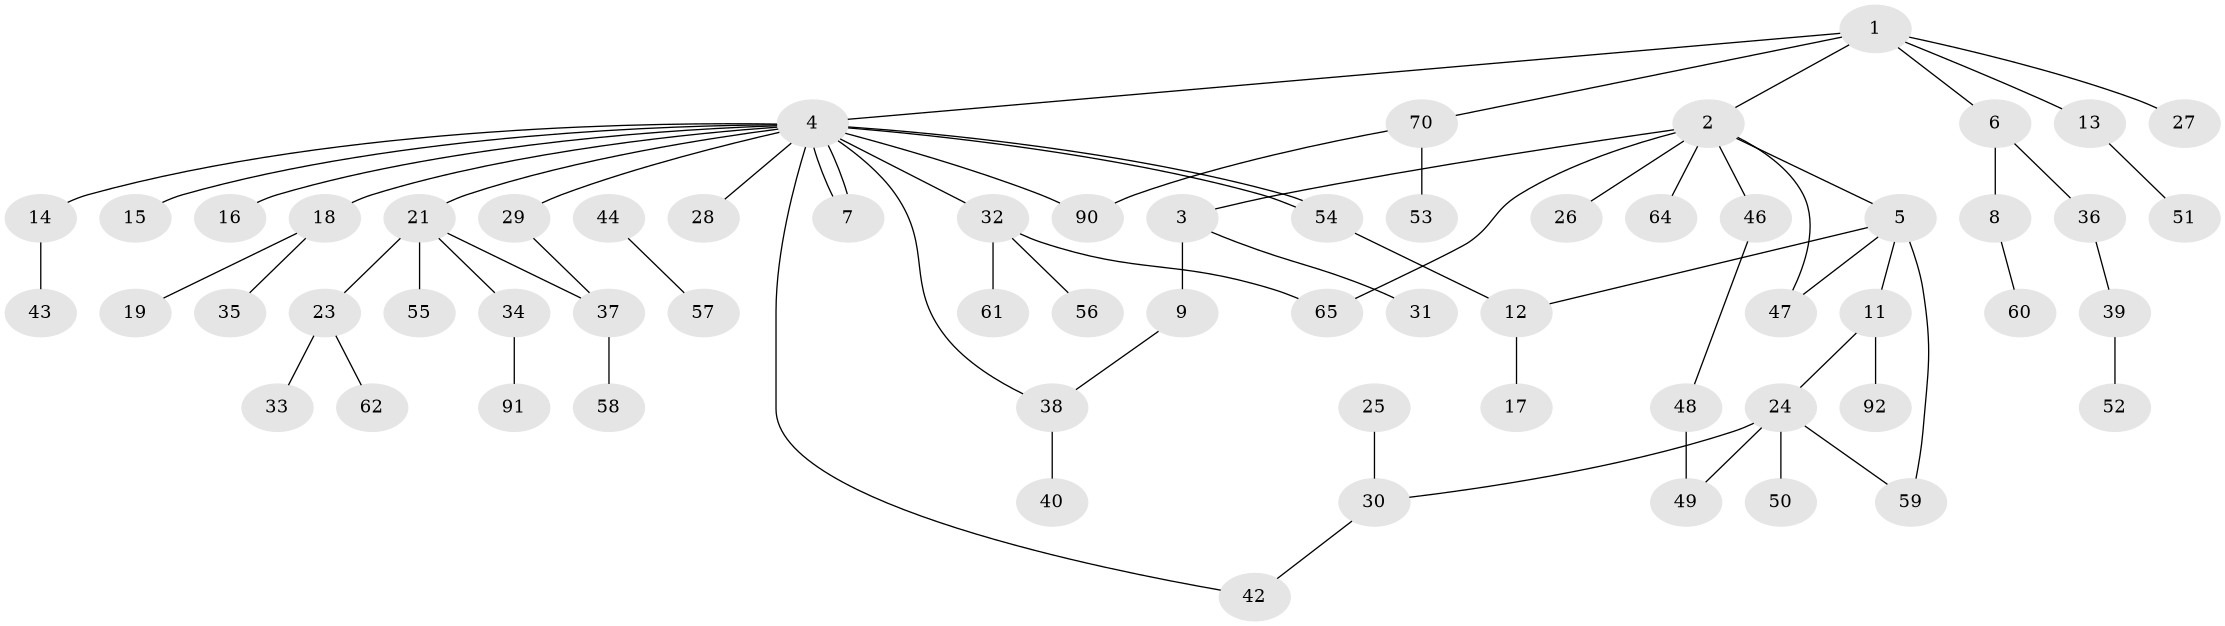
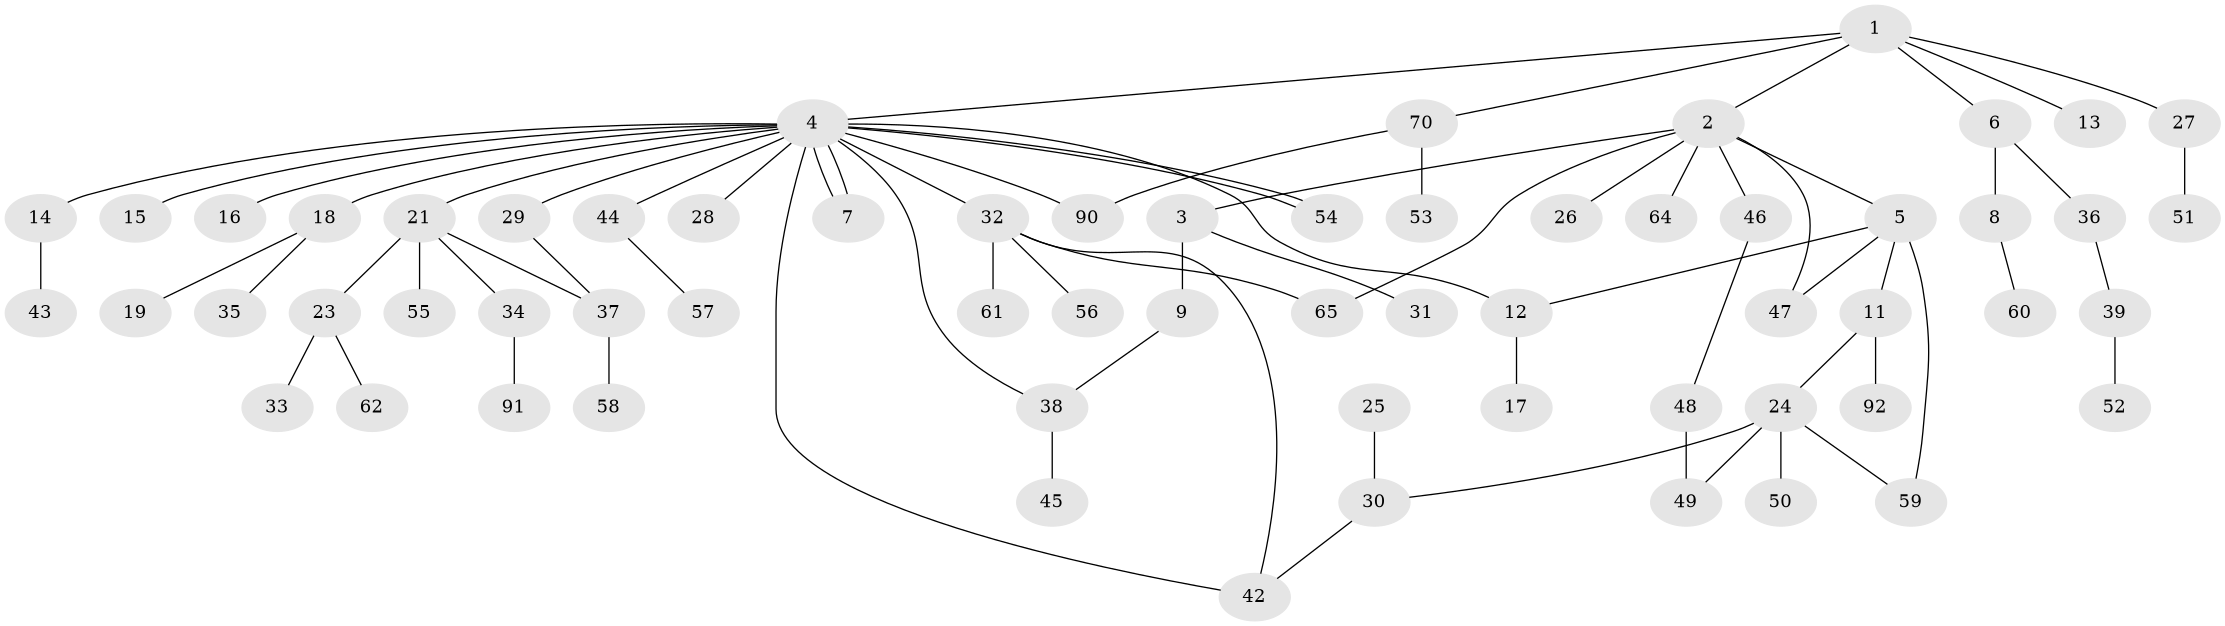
edge "4" -- "44": added
edge "13" -- "51": now "27" -- "51"
edge "54" -- "12": now "4" -- "12"
edge "32" -- "42": added
node "40": label "40" -> "45"
